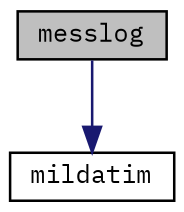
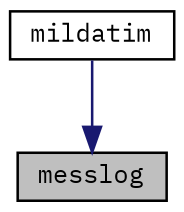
edge "messlog" -> "mildatim": reversed
